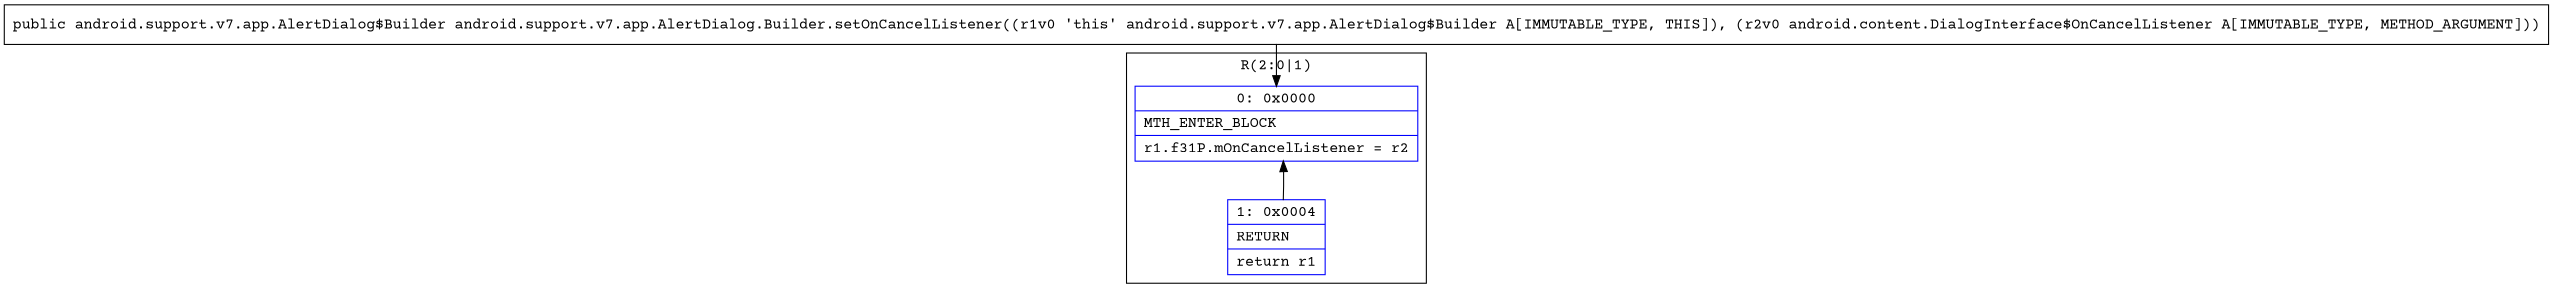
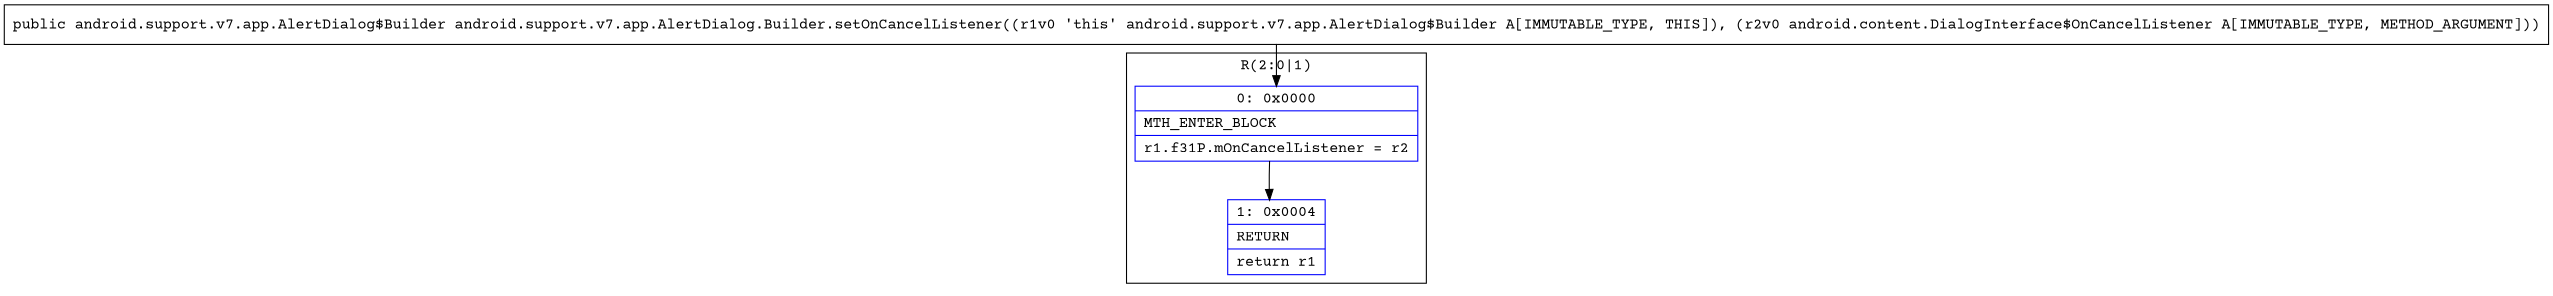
edge "1: 0x0004" -> "0: 0x0000": reversed
